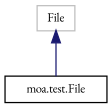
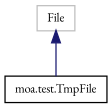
node "moa.test.File": label "moa.test.File" -> "moa.test.TmpFile"
